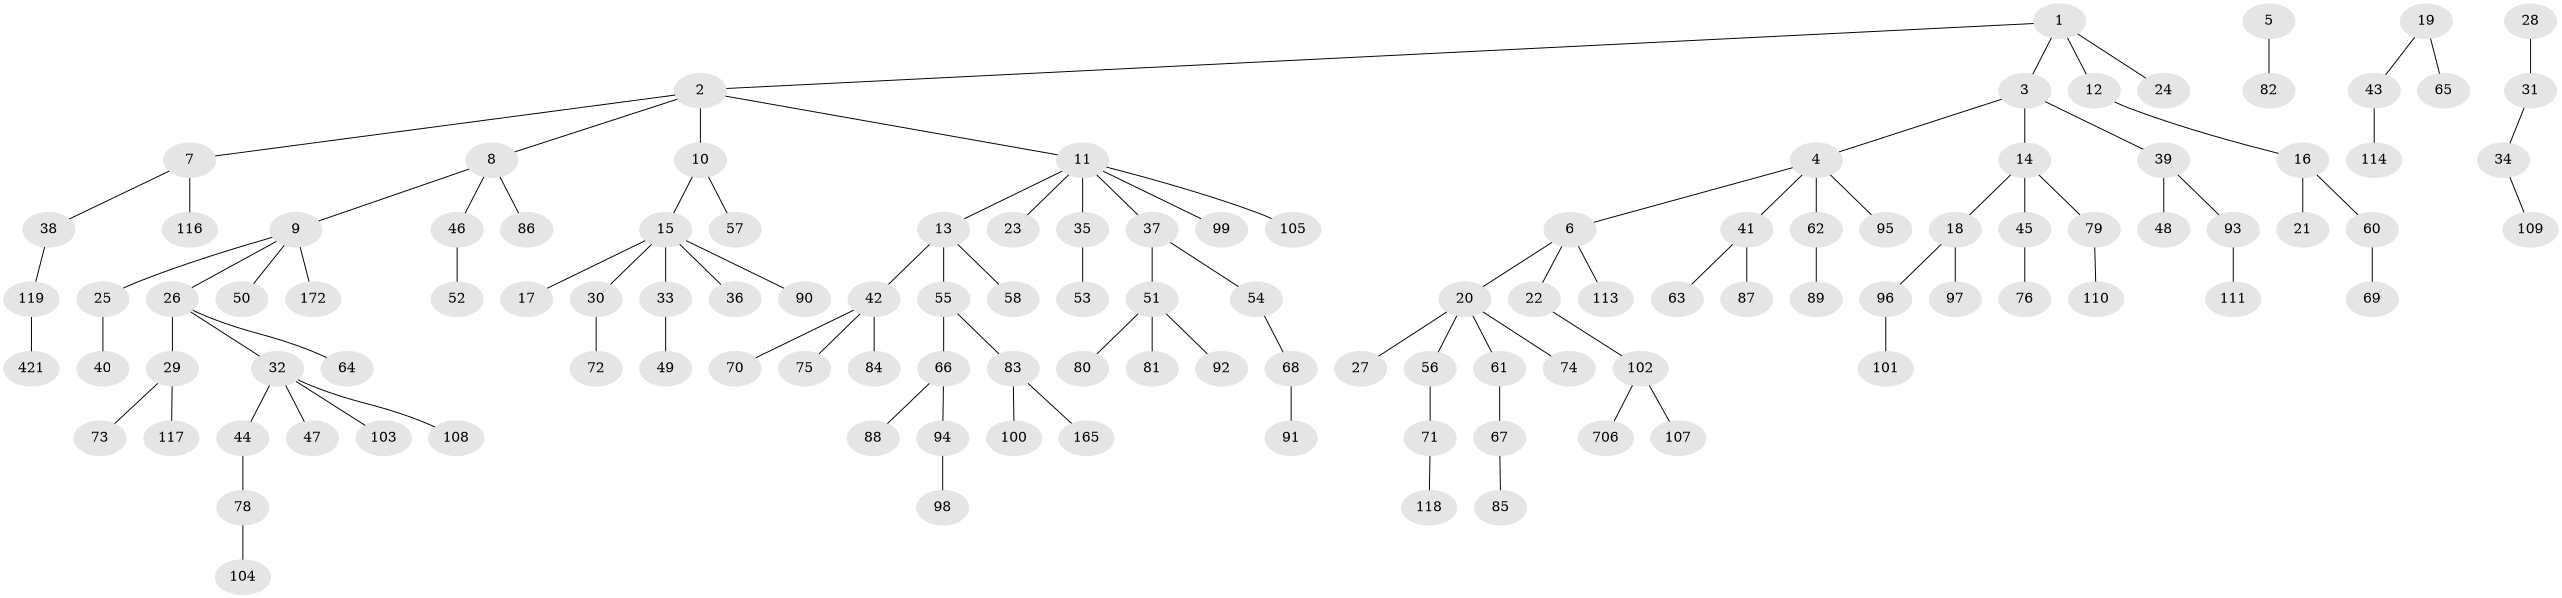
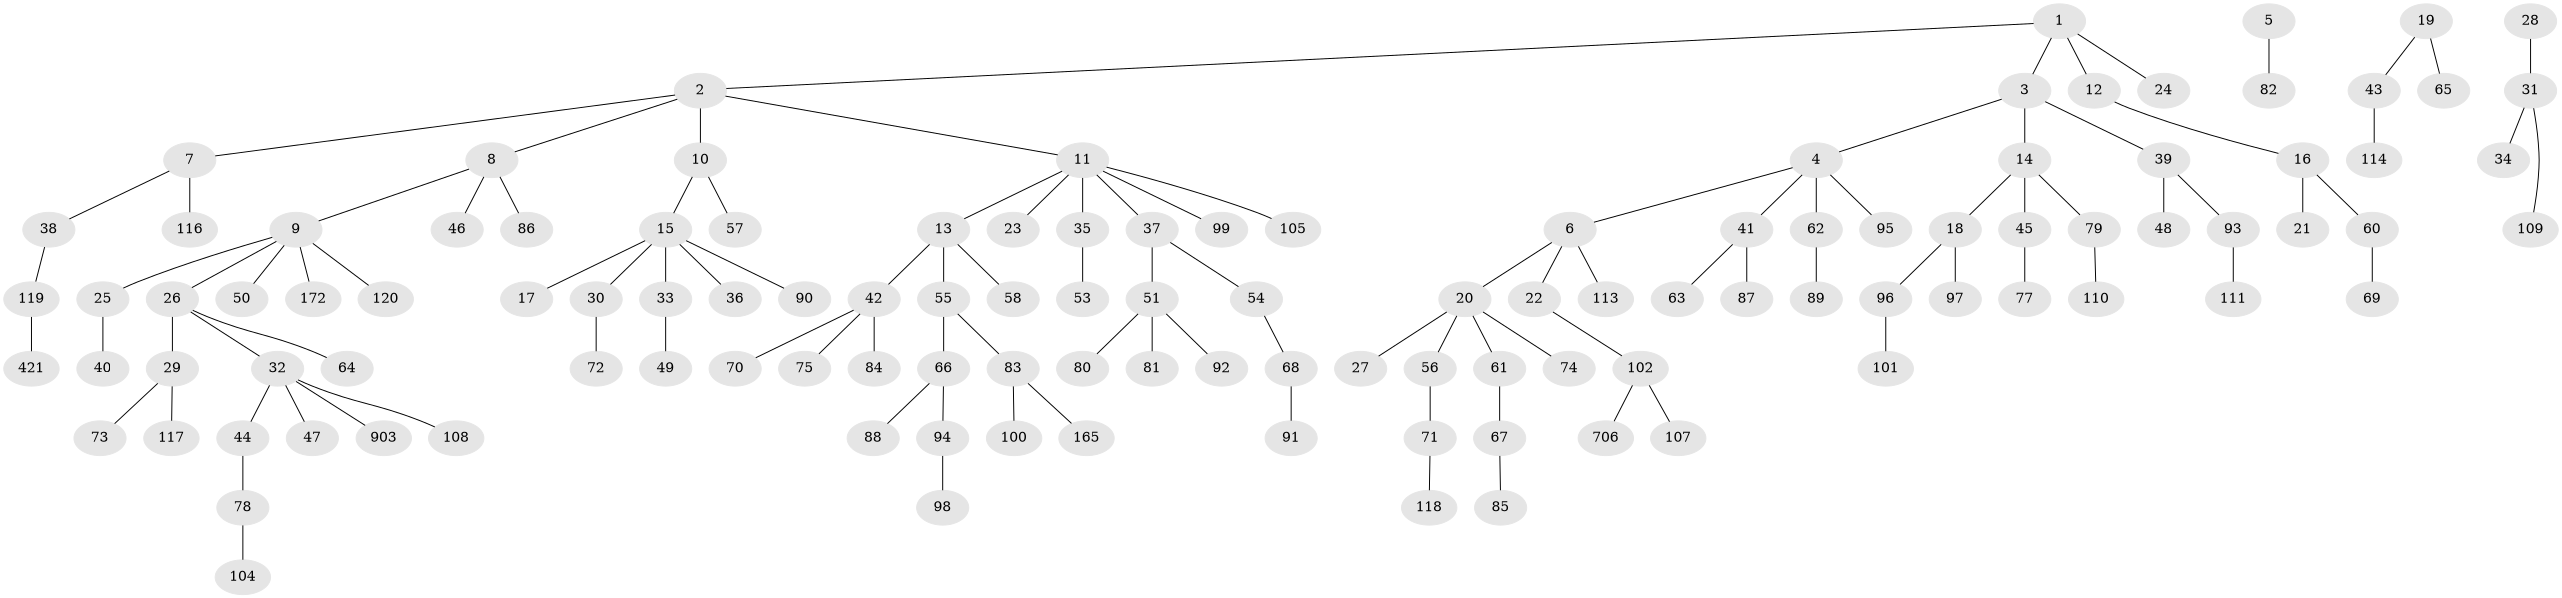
edge "34" -- "109": now "31" -- "109"
node "120": added
node "52": removed
node "76": label "76" -> "77"
node "103": label "103" -> "903"
